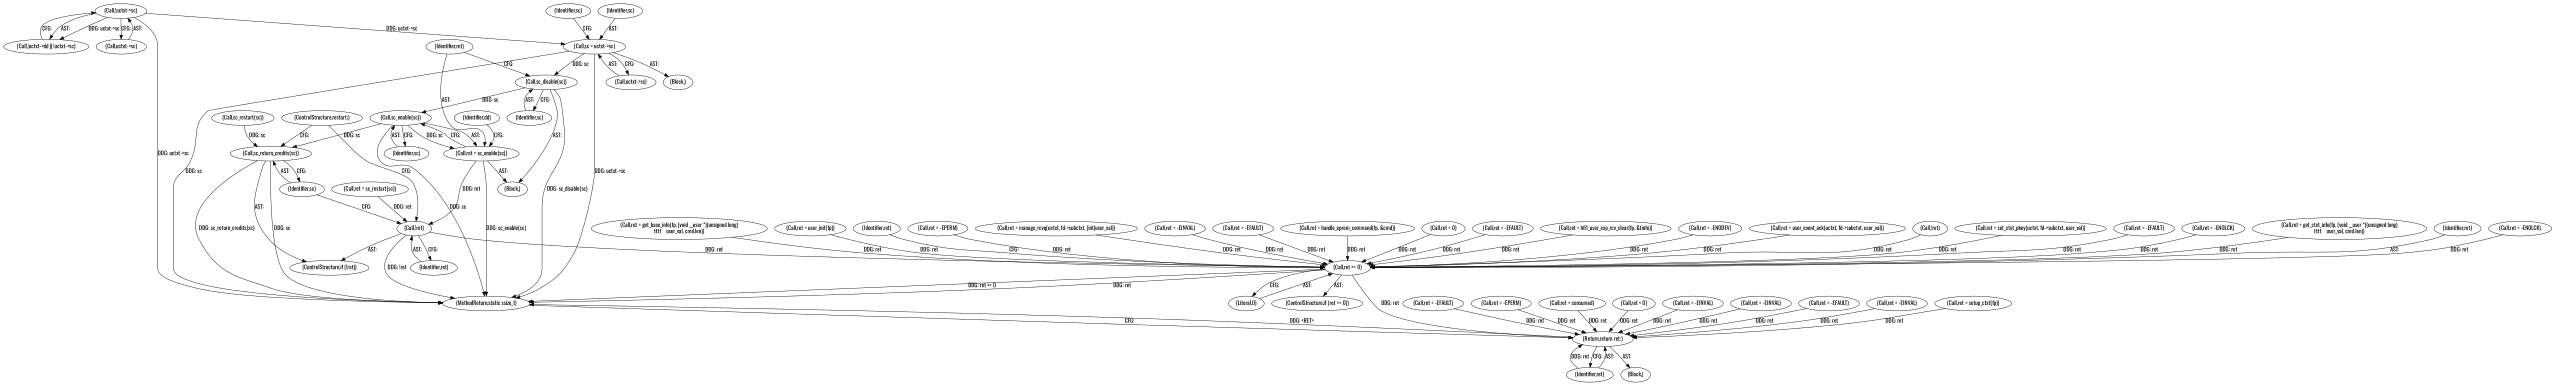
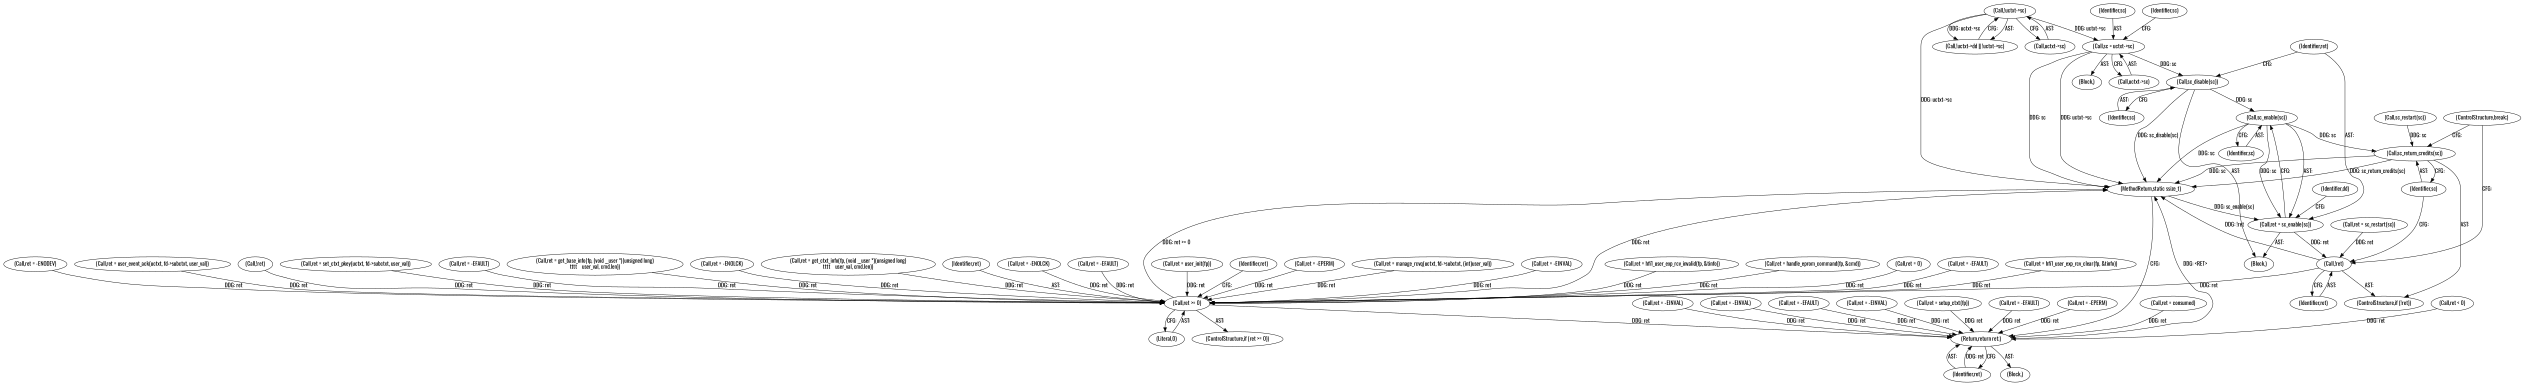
node "(ControlStructure,restart;)": label "(ControlStructure,restart;)" -> "(ControlStructure,break;)"
edge "(Call,ret = sc_enable(sc))" -> "(MethodReturn,static ssize_t)": reversed
node "(Call,ret = hfi1_user_exp_rcv_invalid(fp, &tinfo))": added
